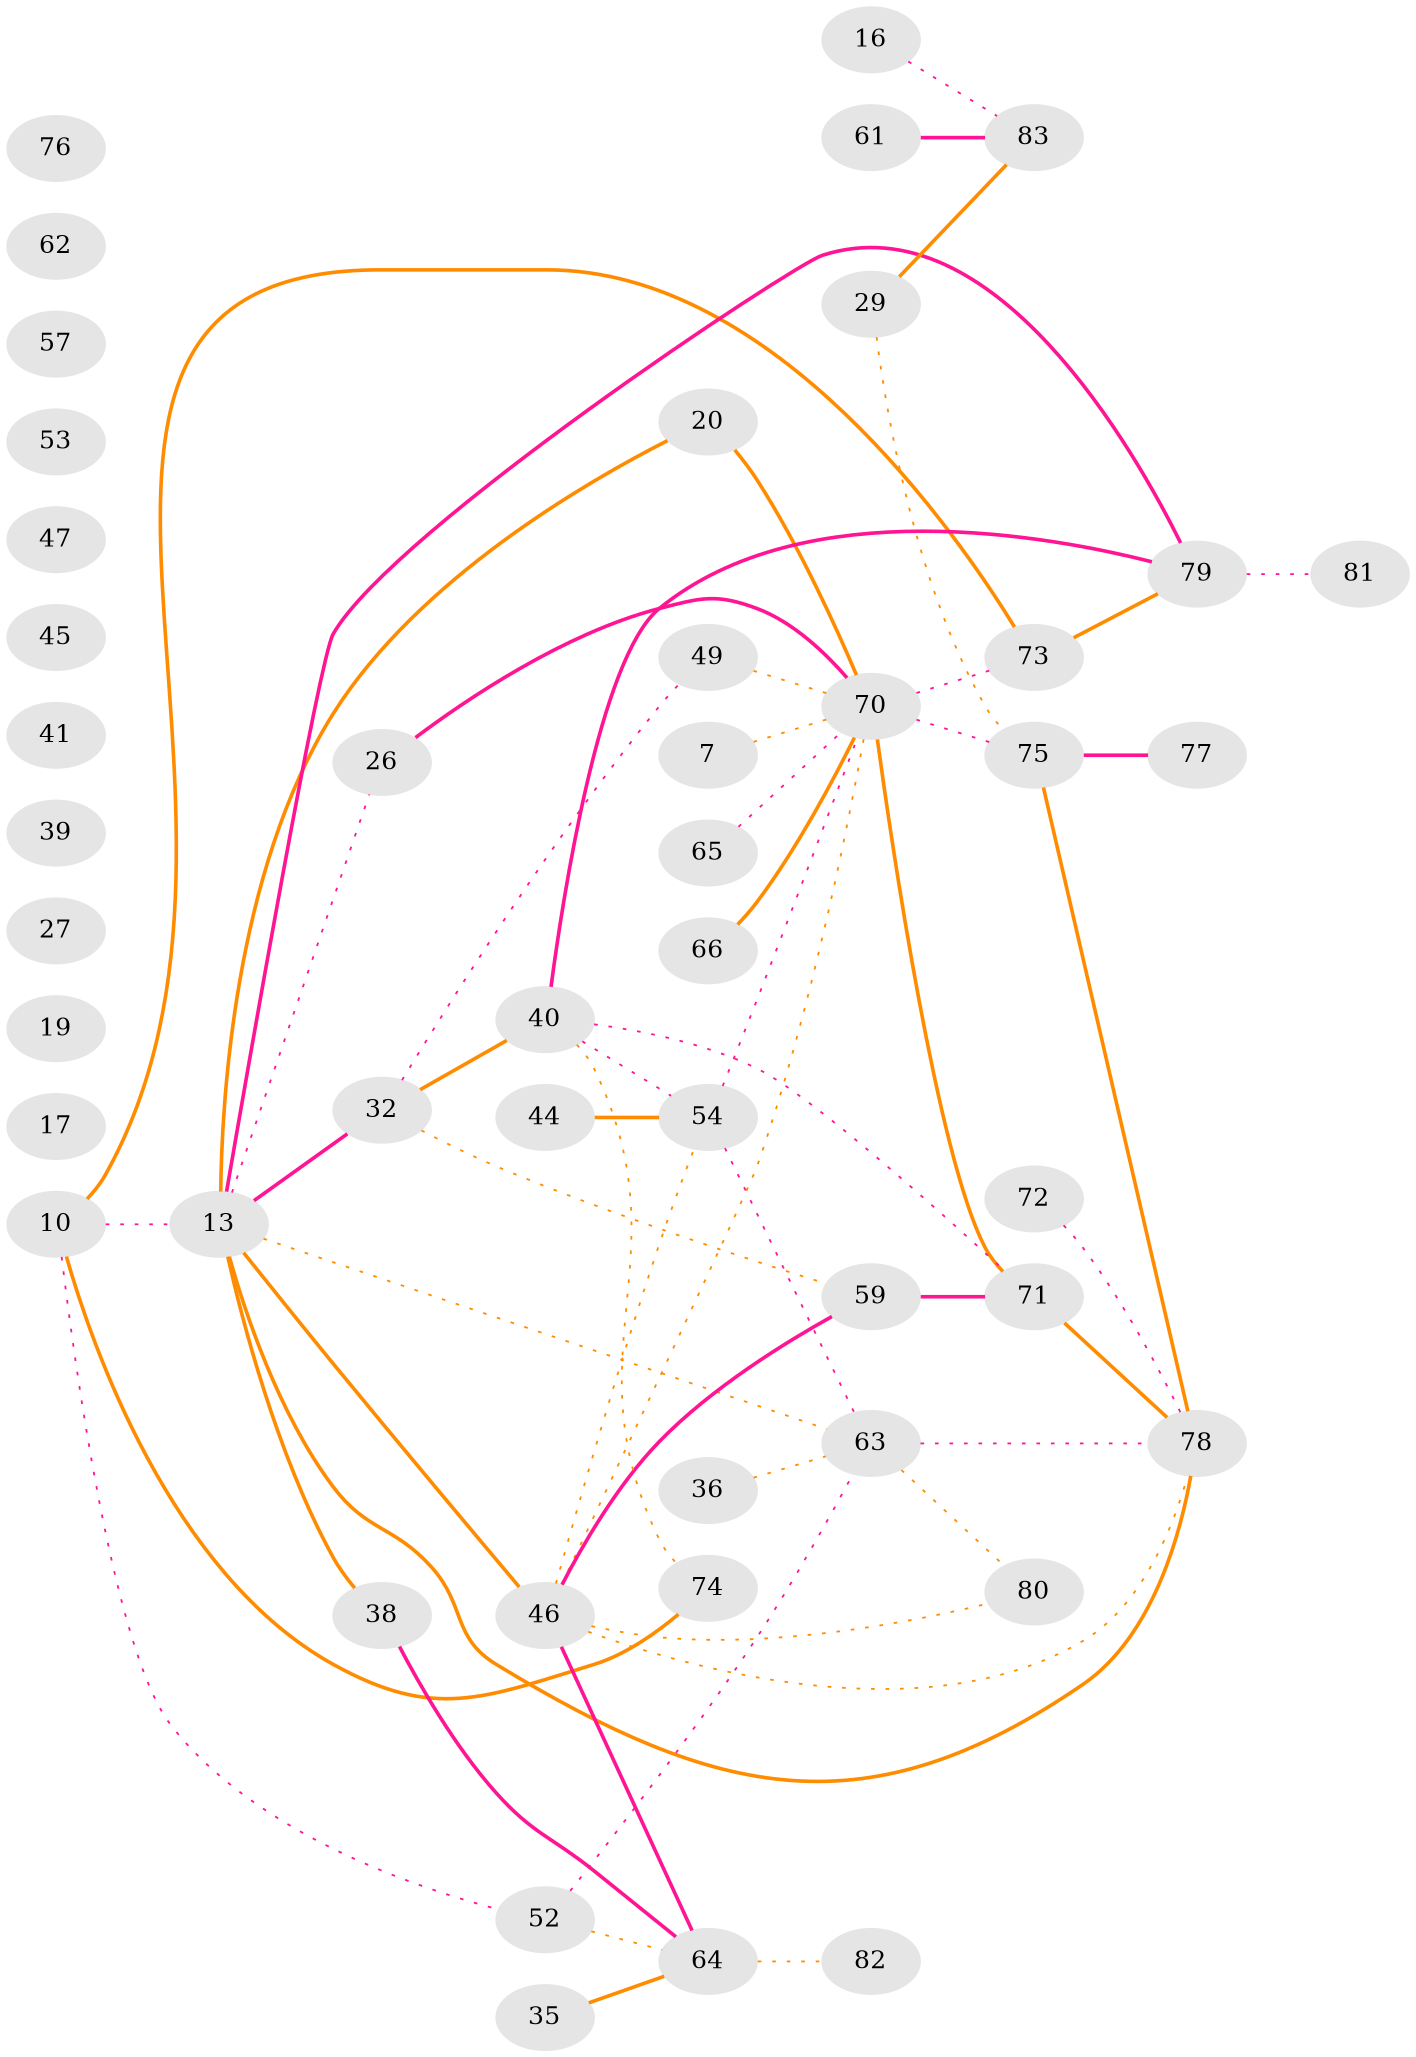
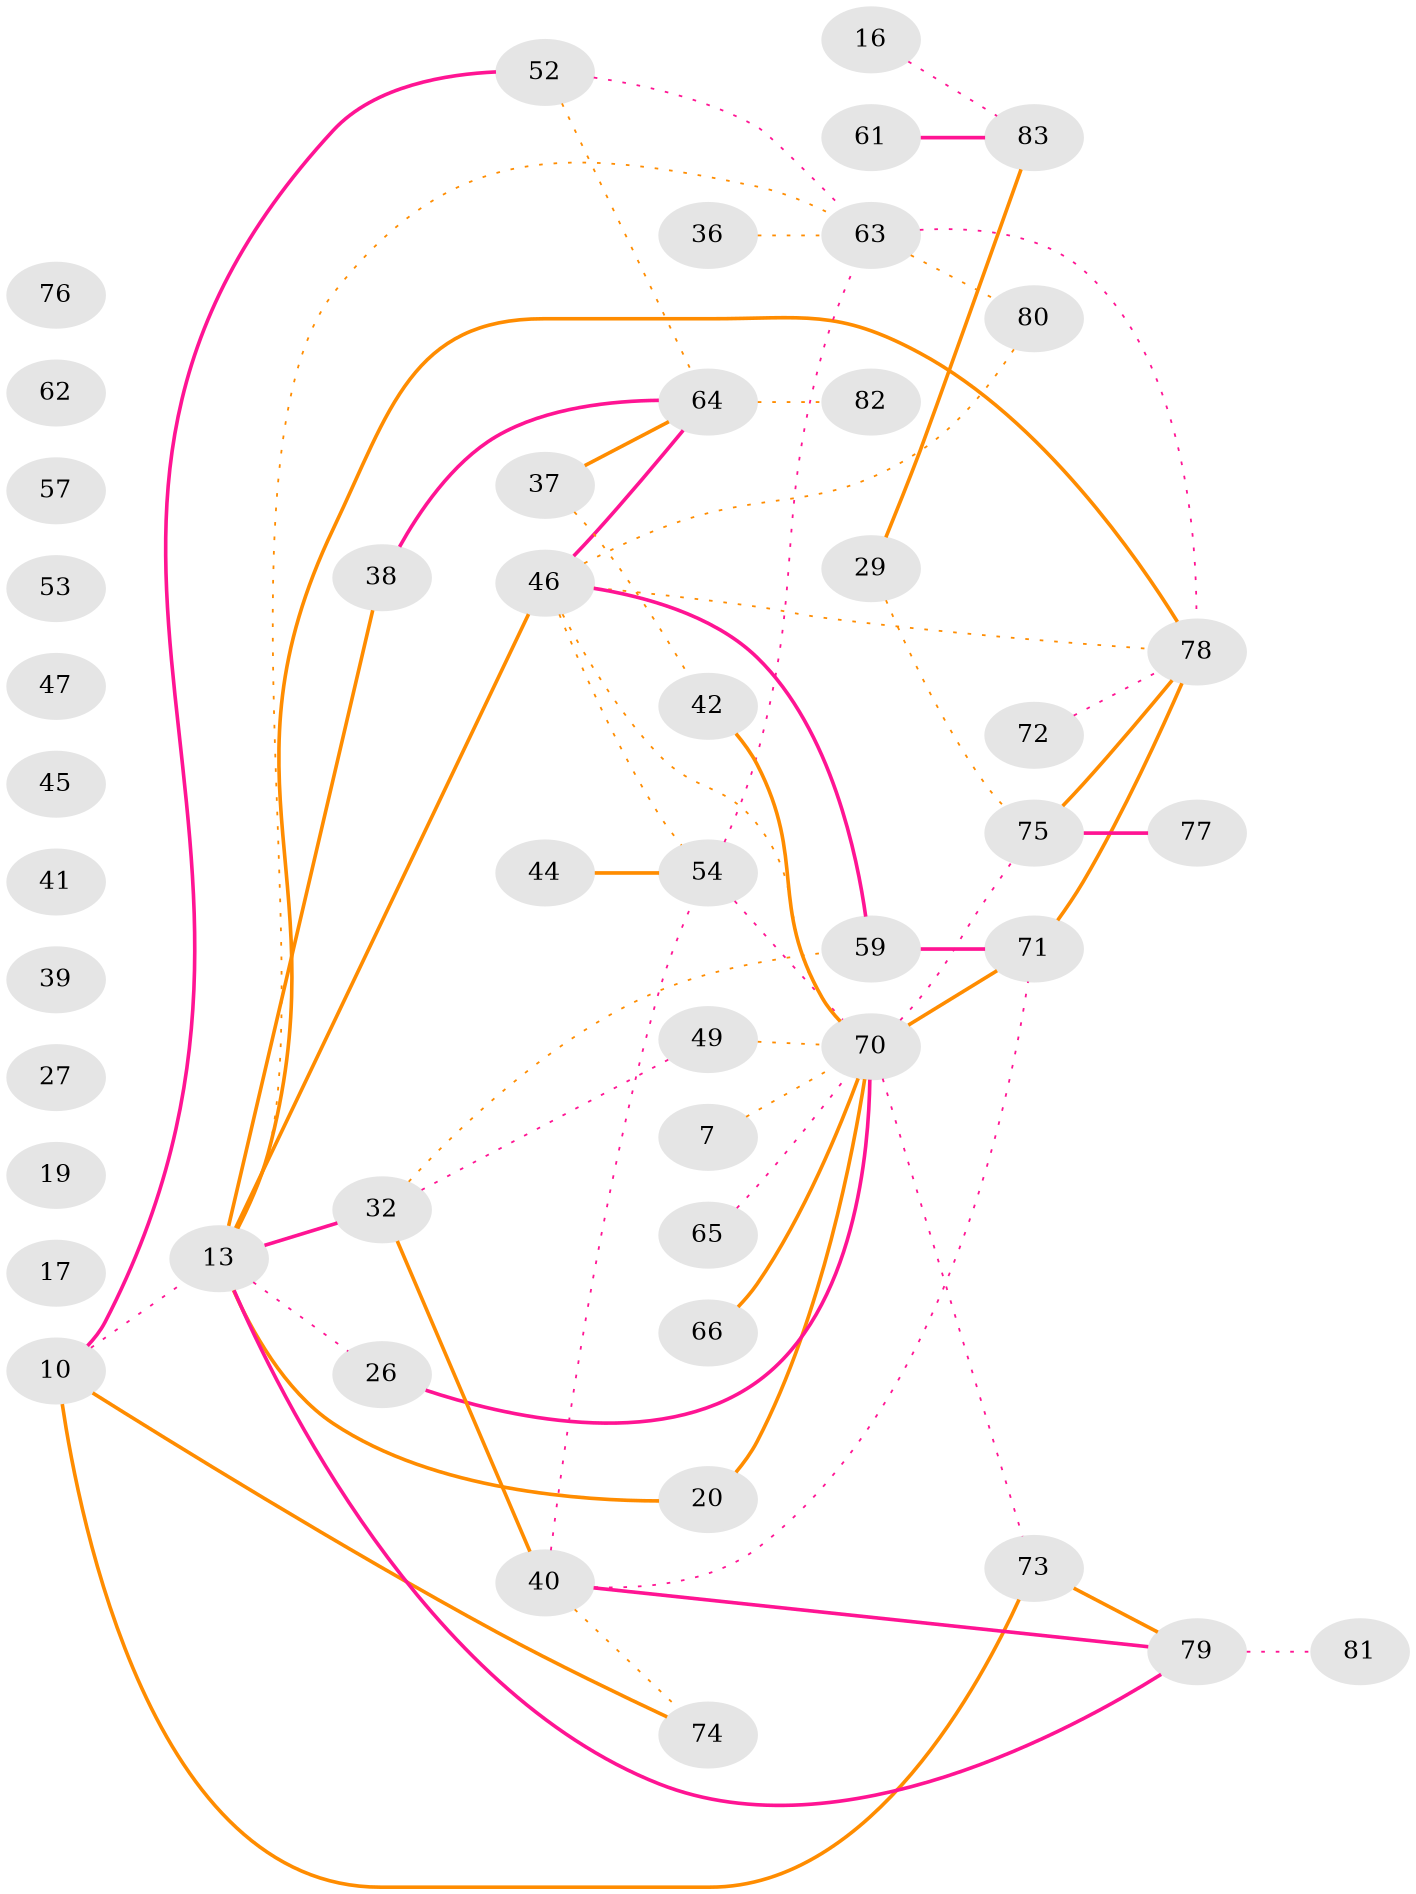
node "42": added
edge "10" -- "52": style dotted -> bold
node "35": label "35" -> "37"
